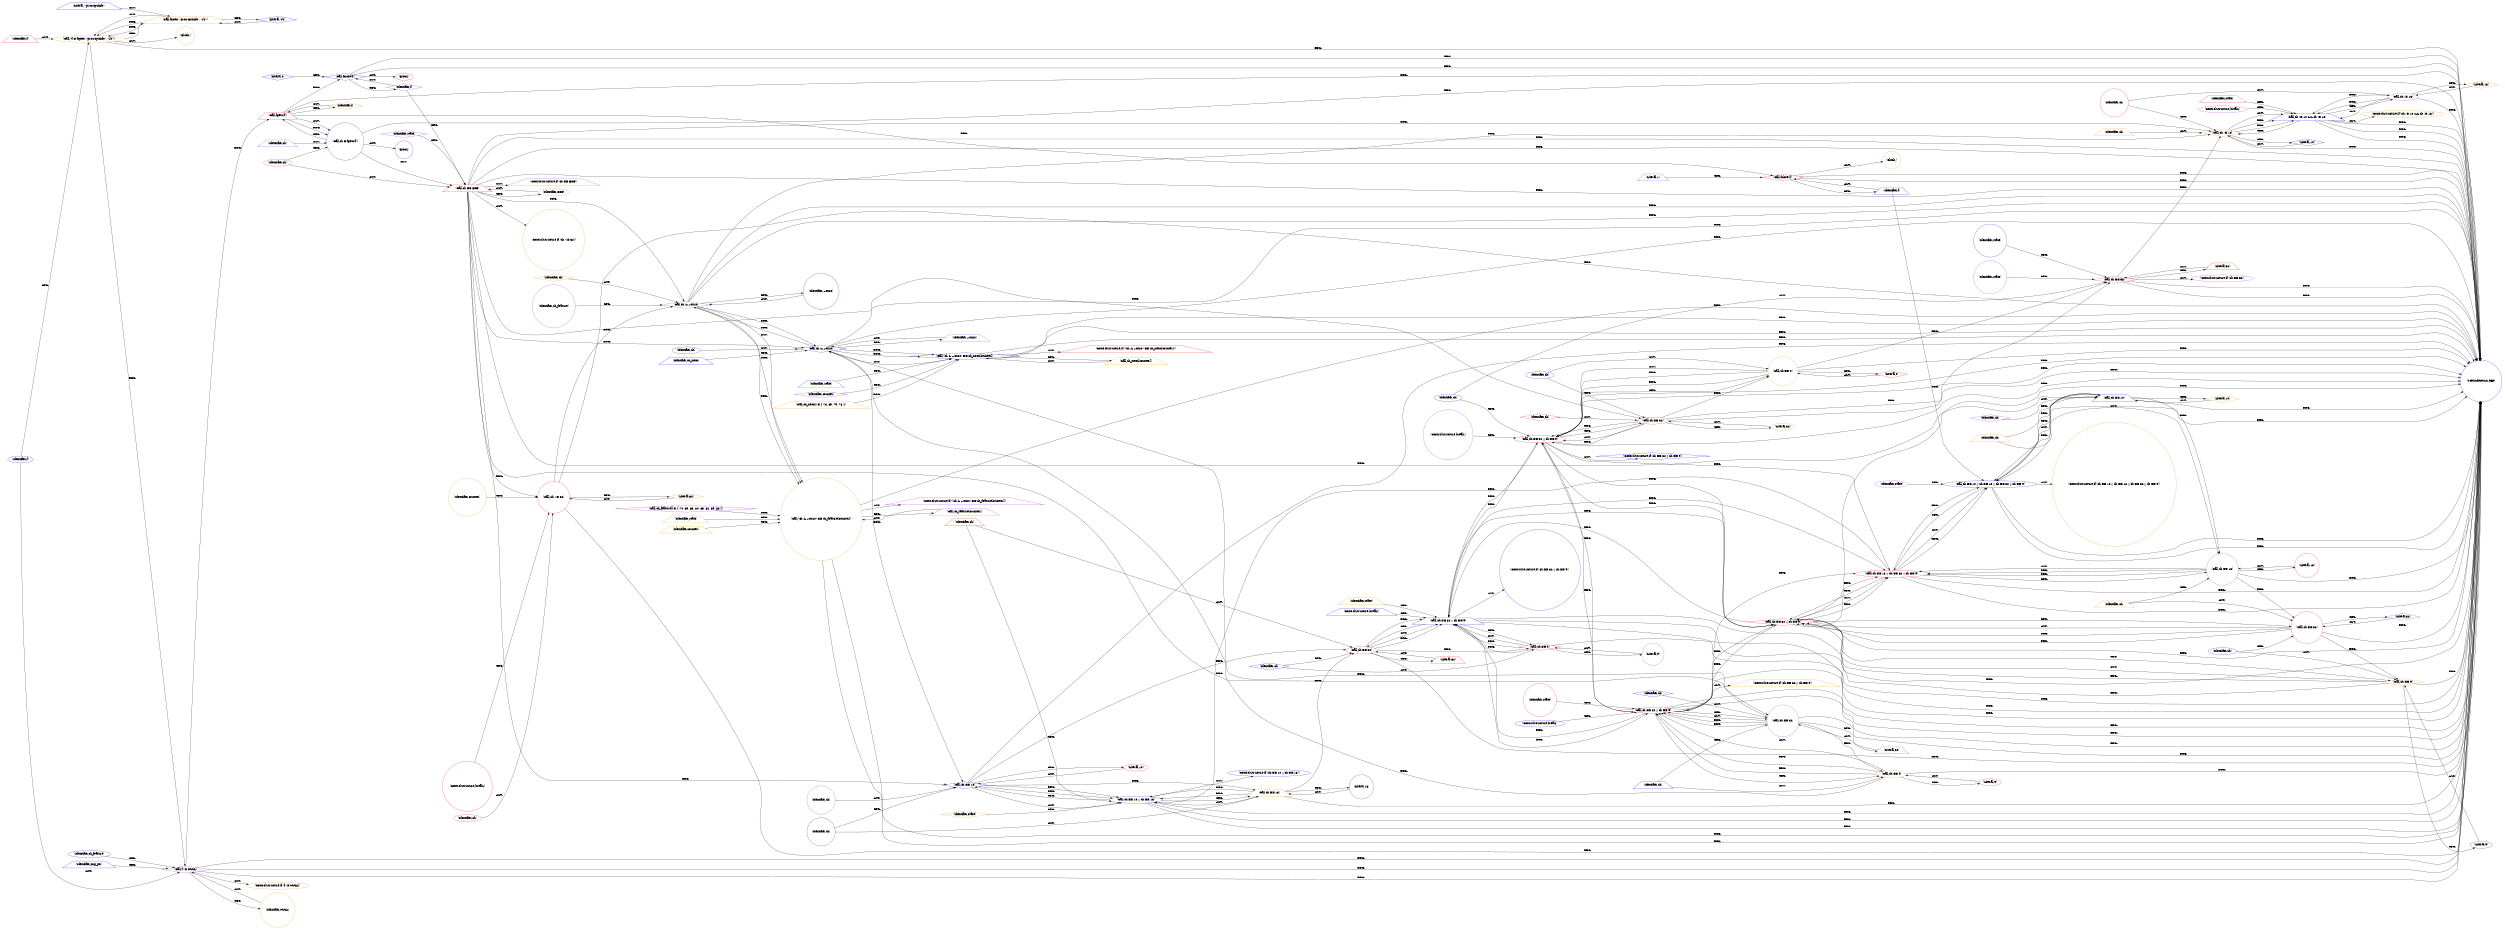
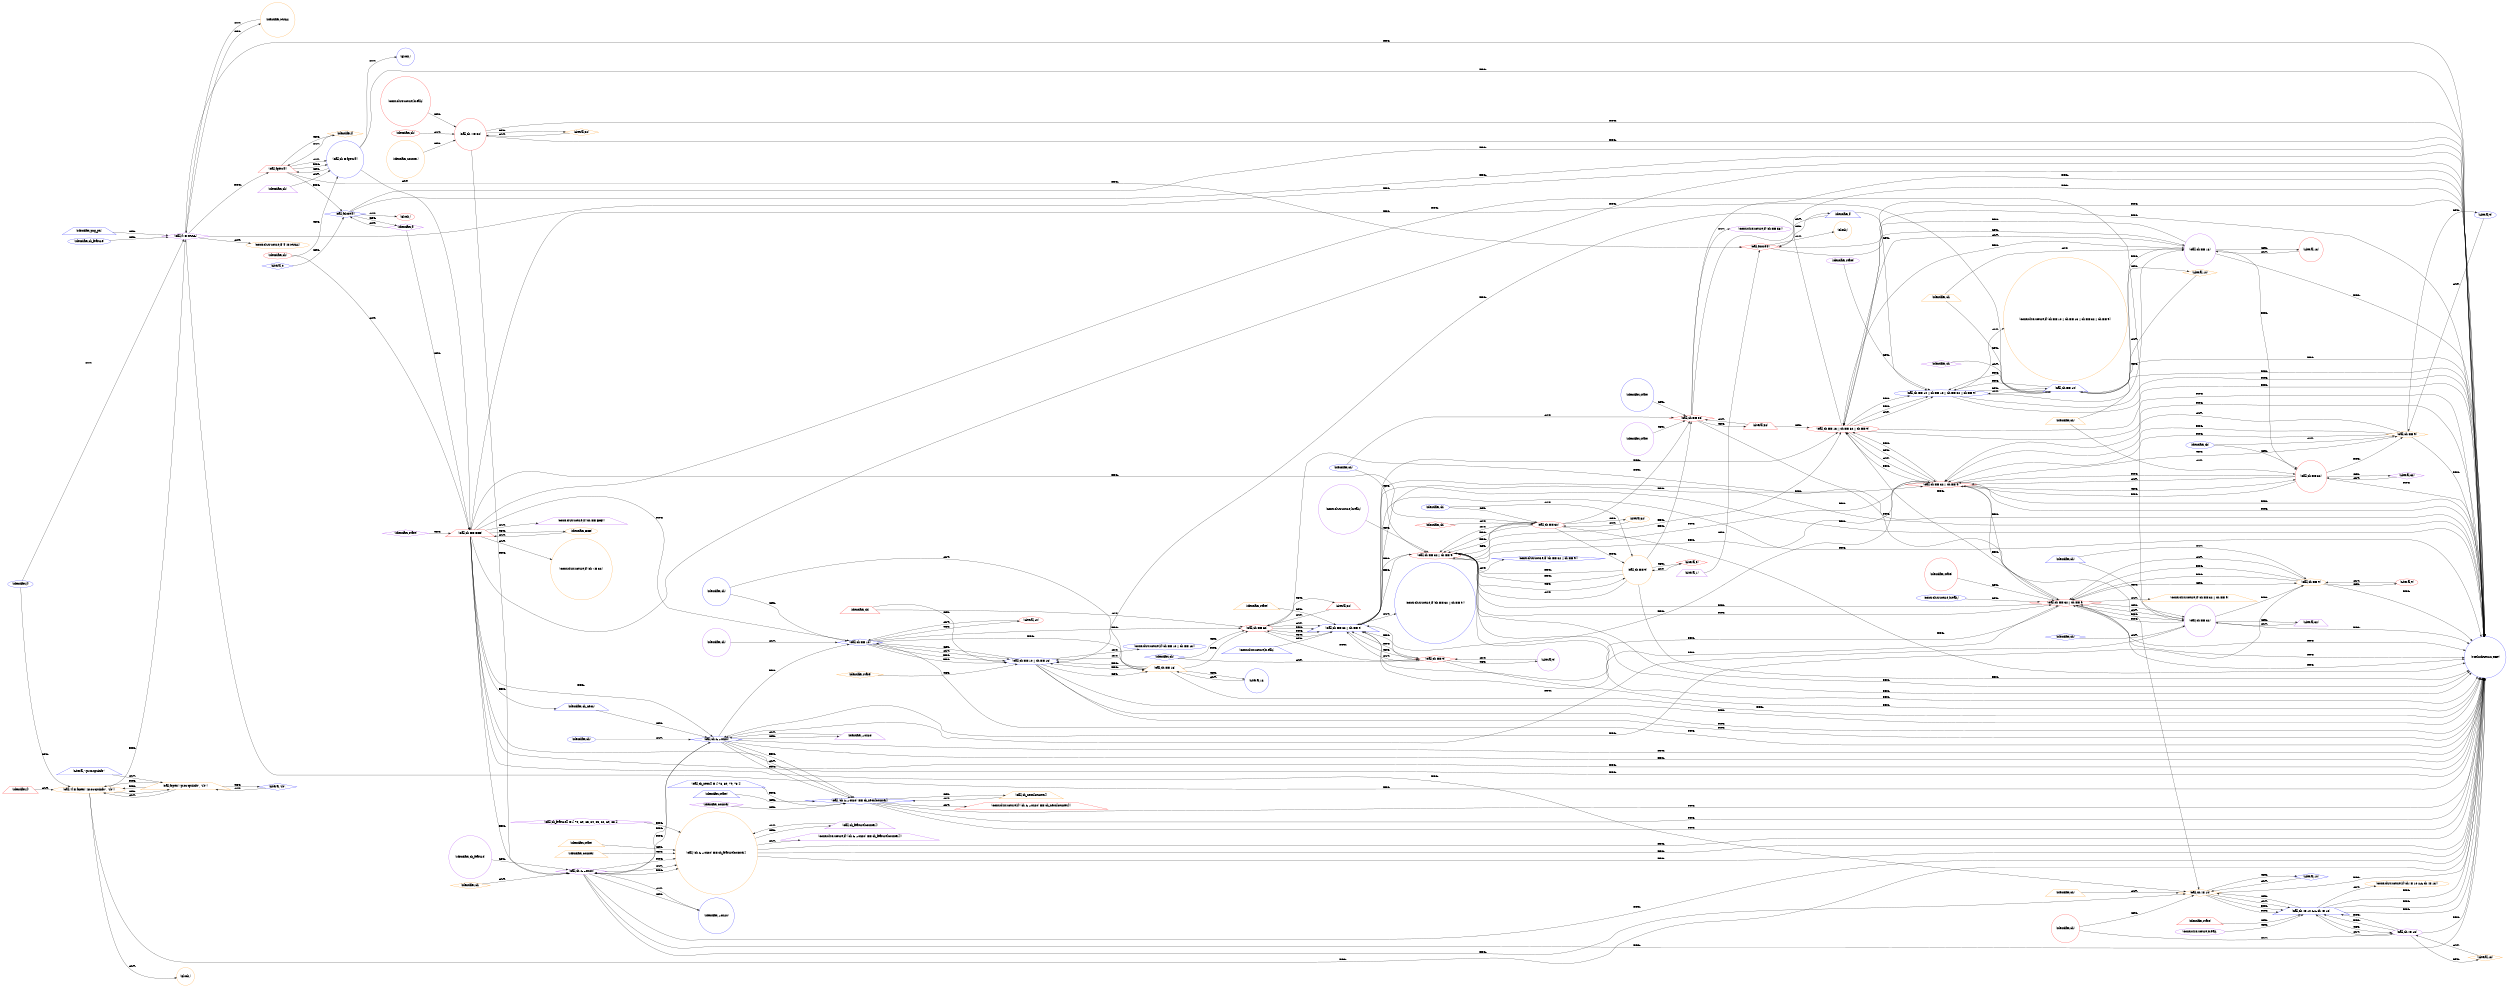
edge "(Call,fgetc(f))" -> "(MethodReturn,RET)": removed, label "DDG:"
edge "(Call,ch == EOF)" -> "(Call,ch <= 32)": now "(Call,ch == EOF)" -> "(Identifier,ch_neon)"
node "(Call,ch_neon[] = { 78, 69, 79, 78 })": color darkorange -> blue
edge "(Call,ch == 10 || ch == 13 || ch == 32 || ch == 9)" -> "(Call,ch == 13 || ch == 32 || ch == 9)": now "(Literal,58)" -> "(Call,ch == 13 || ch == 32 || ch == 9)"
